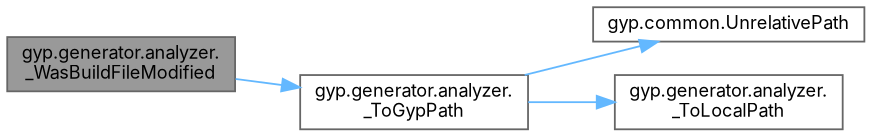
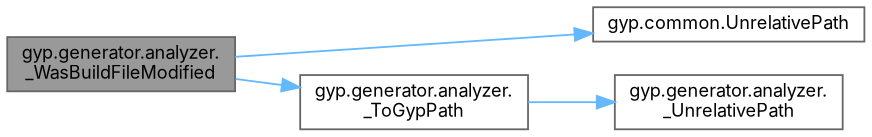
edge "gyp.generator.analyzer. _ToGypPath" -> "gyp.common.UnrelativePath": now "gyp.generator.analyzer. _WasBuildFileModified" -> "gyp.common.UnrelativePath"
node "gyp.generator.analyzer. _ToLocalPath": label "gyp.generator.analyzer. _ToLocalPath" -> "gyp.generator.analyzer. _UnrelativePath"
